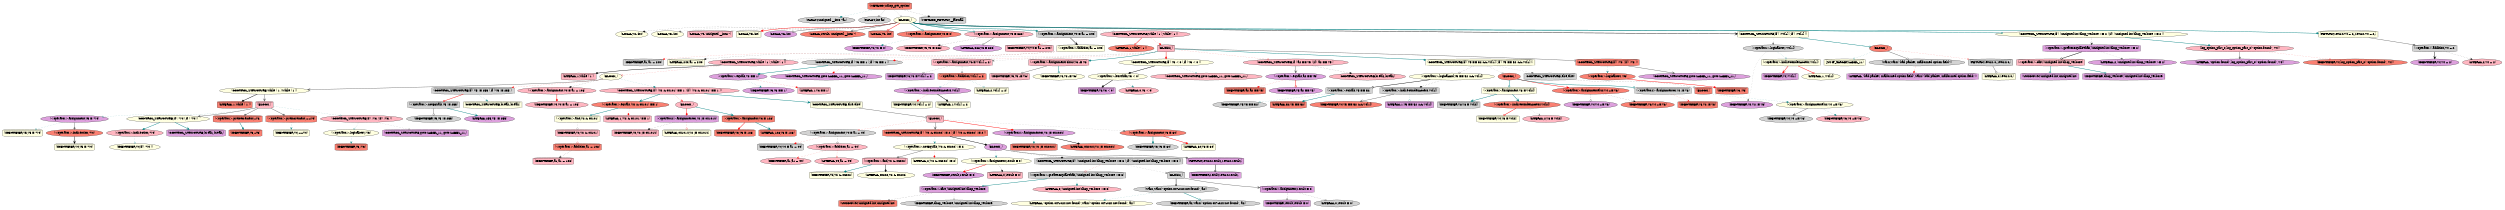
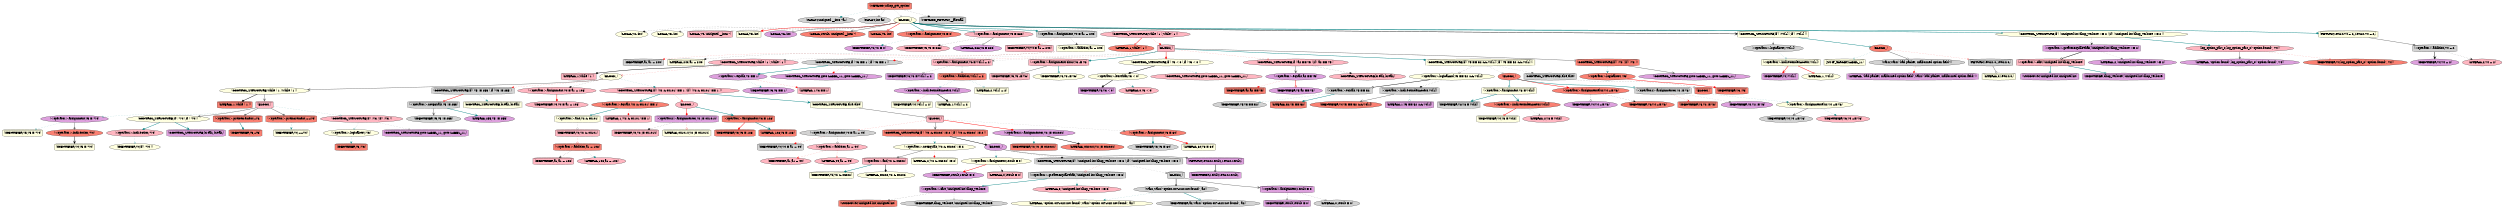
edge "(<operator>.assignment,v4 = a1 + 240)" -> "(<operator>.addition,a1 + 240)": style bold -> dotted
edge "(<operator>.logicalNot,!v4[1])" -> "(IDENTIFIER,v2,v2 |= v8)": now "(<operators>.assignmentOr,v2 |= v8)" -> "(IDENTIFIER,v2,v2 |= v8)"
edge "(<operator>.notEquals,v5 != 255)" -> "(IDENTIFIER,v5,v5 != 255)": arrowhead odot -> vee
node "(LITERAL,108,a1 + 108)": added
